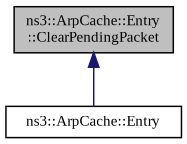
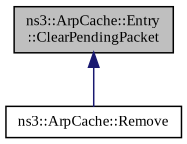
node "ns3::ArpCache::Entry": label "ns3::ArpCache::Entry" -> "ns3::ArpCache::Remove"
